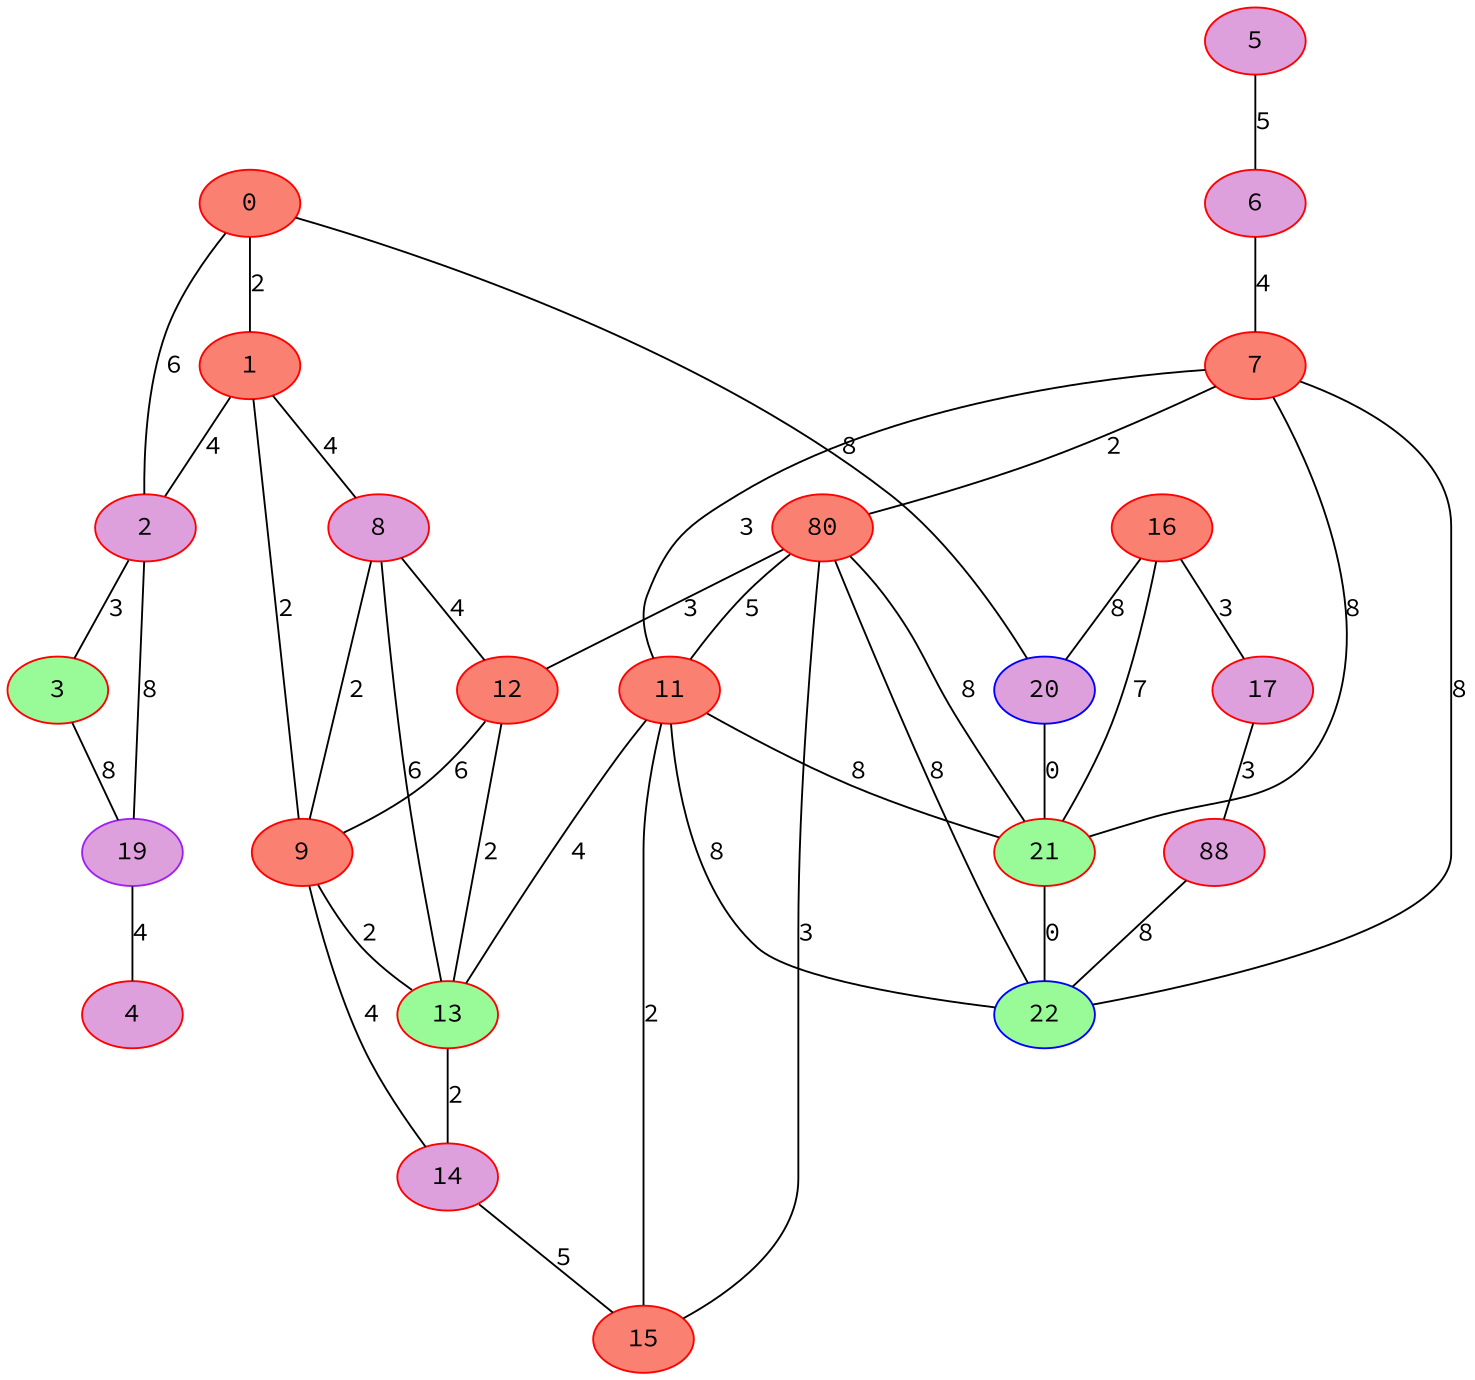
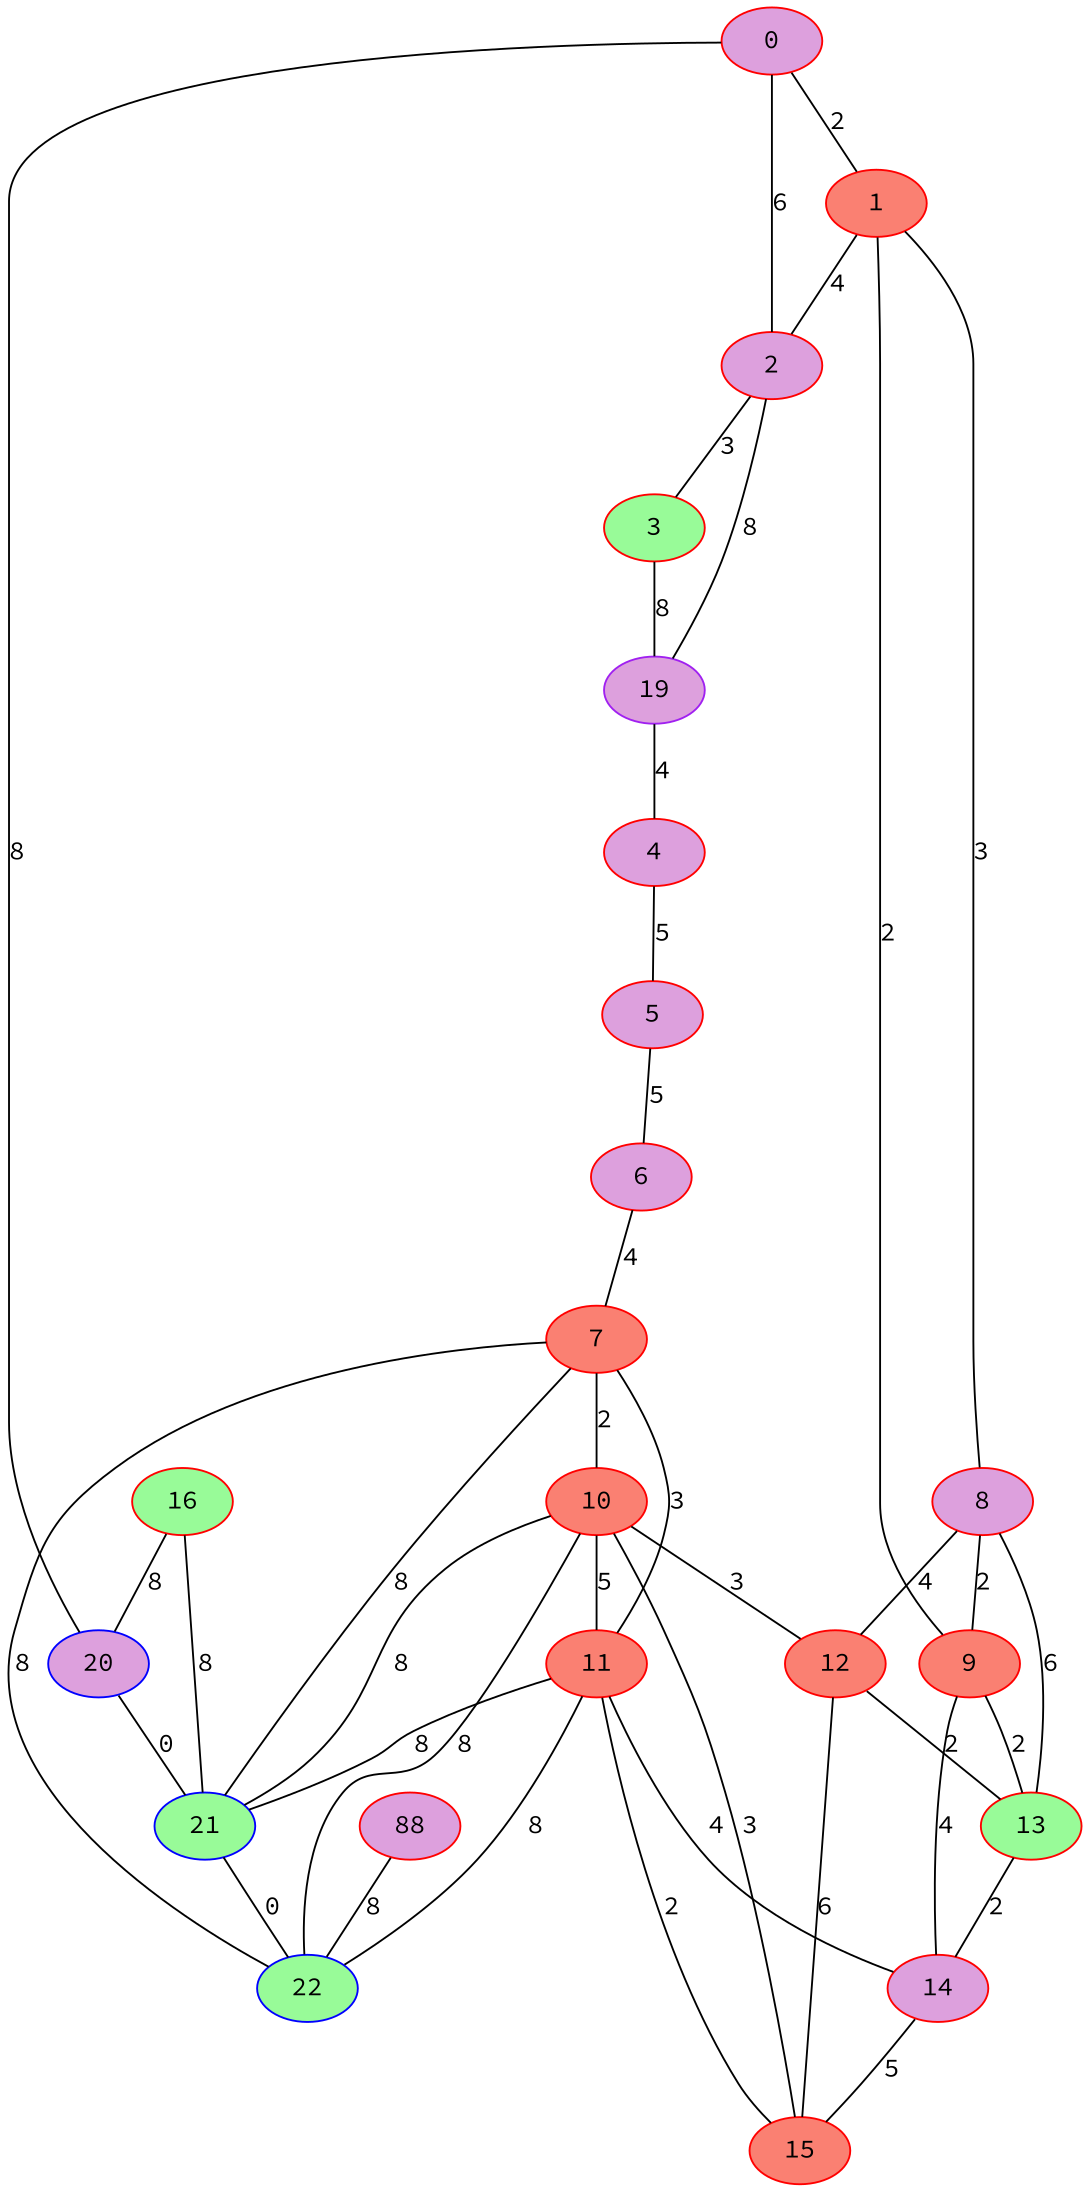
node "0": fillcolor salmon -> plum
edge "1" -- "8": label "4" -> "3"
node "80": label "80" -> "10"
node "16": fillcolor salmon -> palegreen
edge "16" -- "21": label "7" -> "8"
node "17": removed
edge "12" -- "9": now "12" -- "15"
edge "11" -- "13": now "11" -- "14"
node "21": color red -> blue
edge "4" -- "5": added, label "5"
